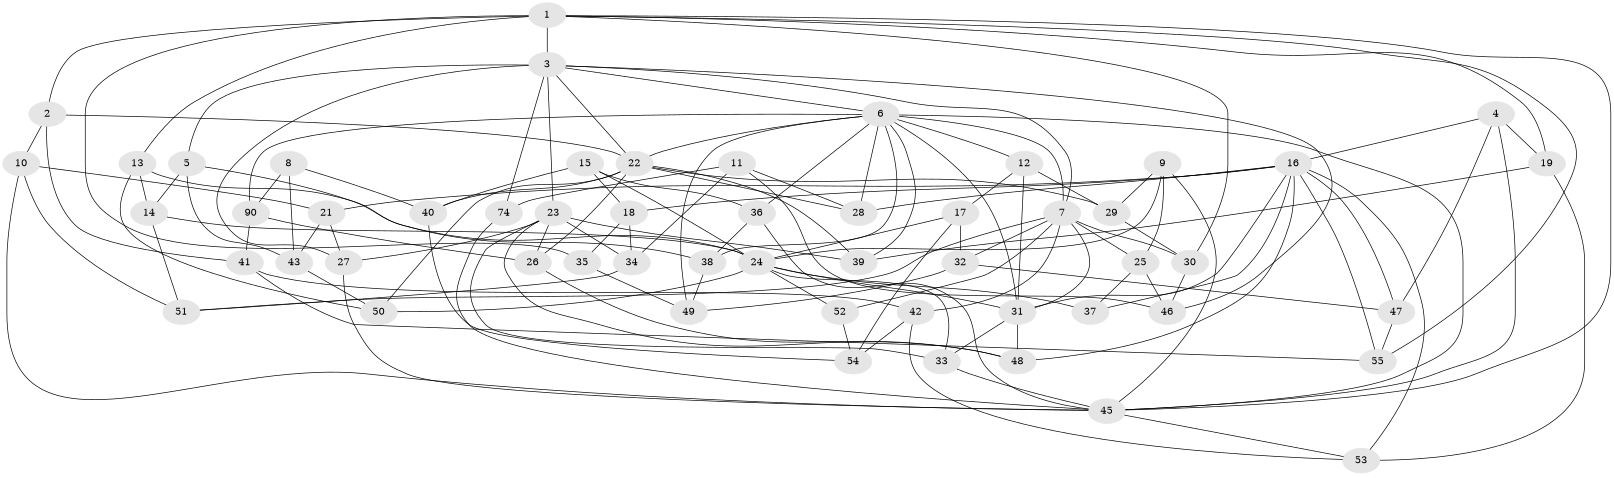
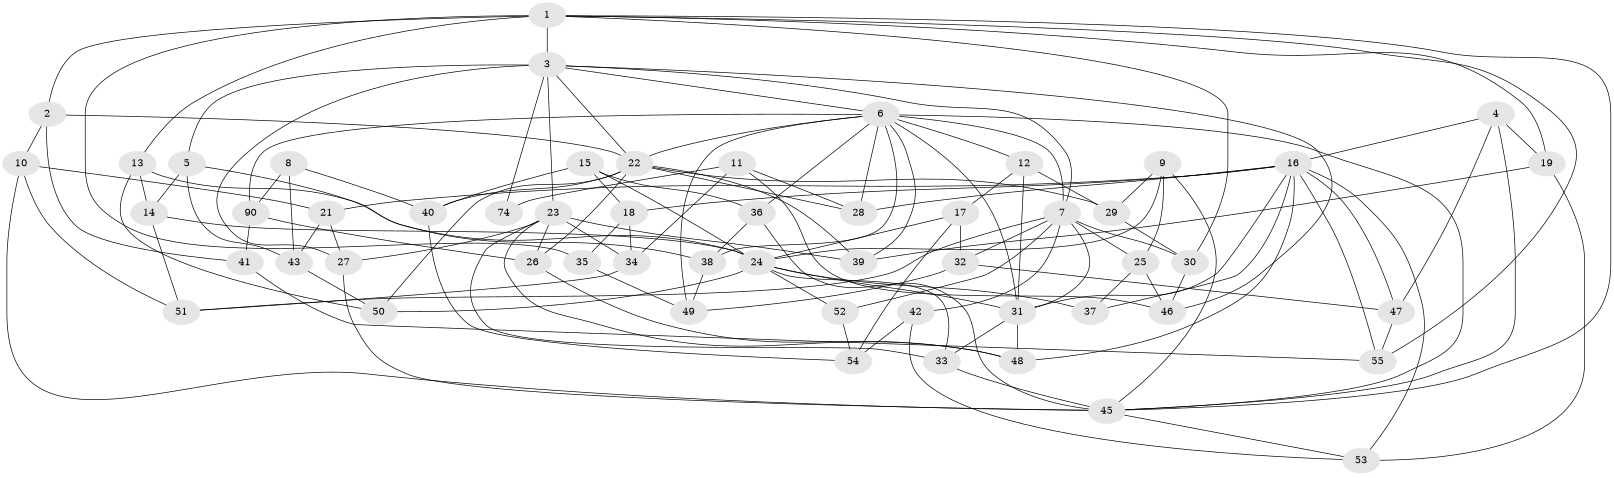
edge "41" -- "42": removed
edge "74" -- "45": removed
